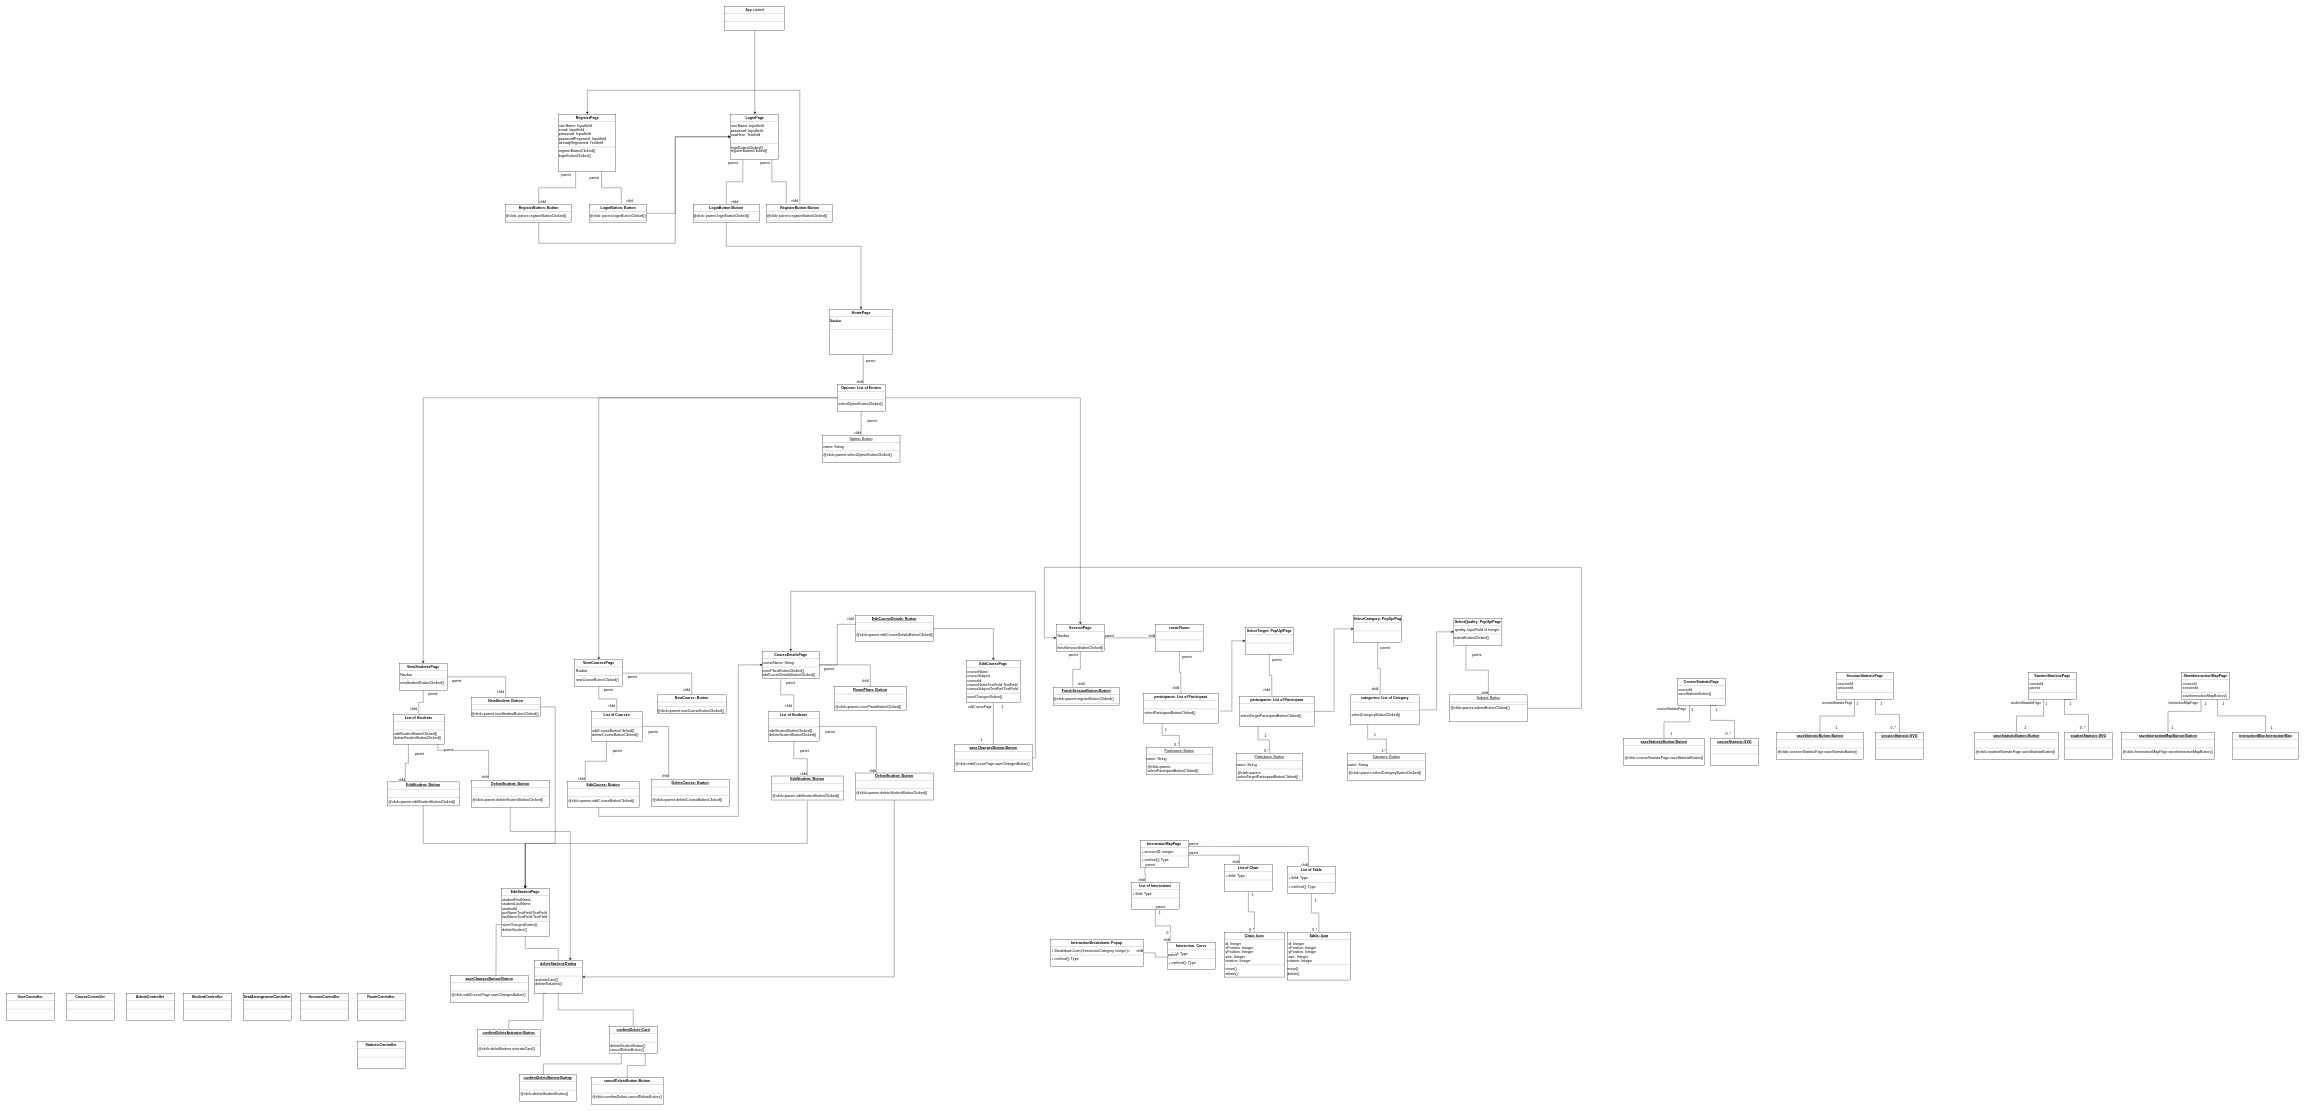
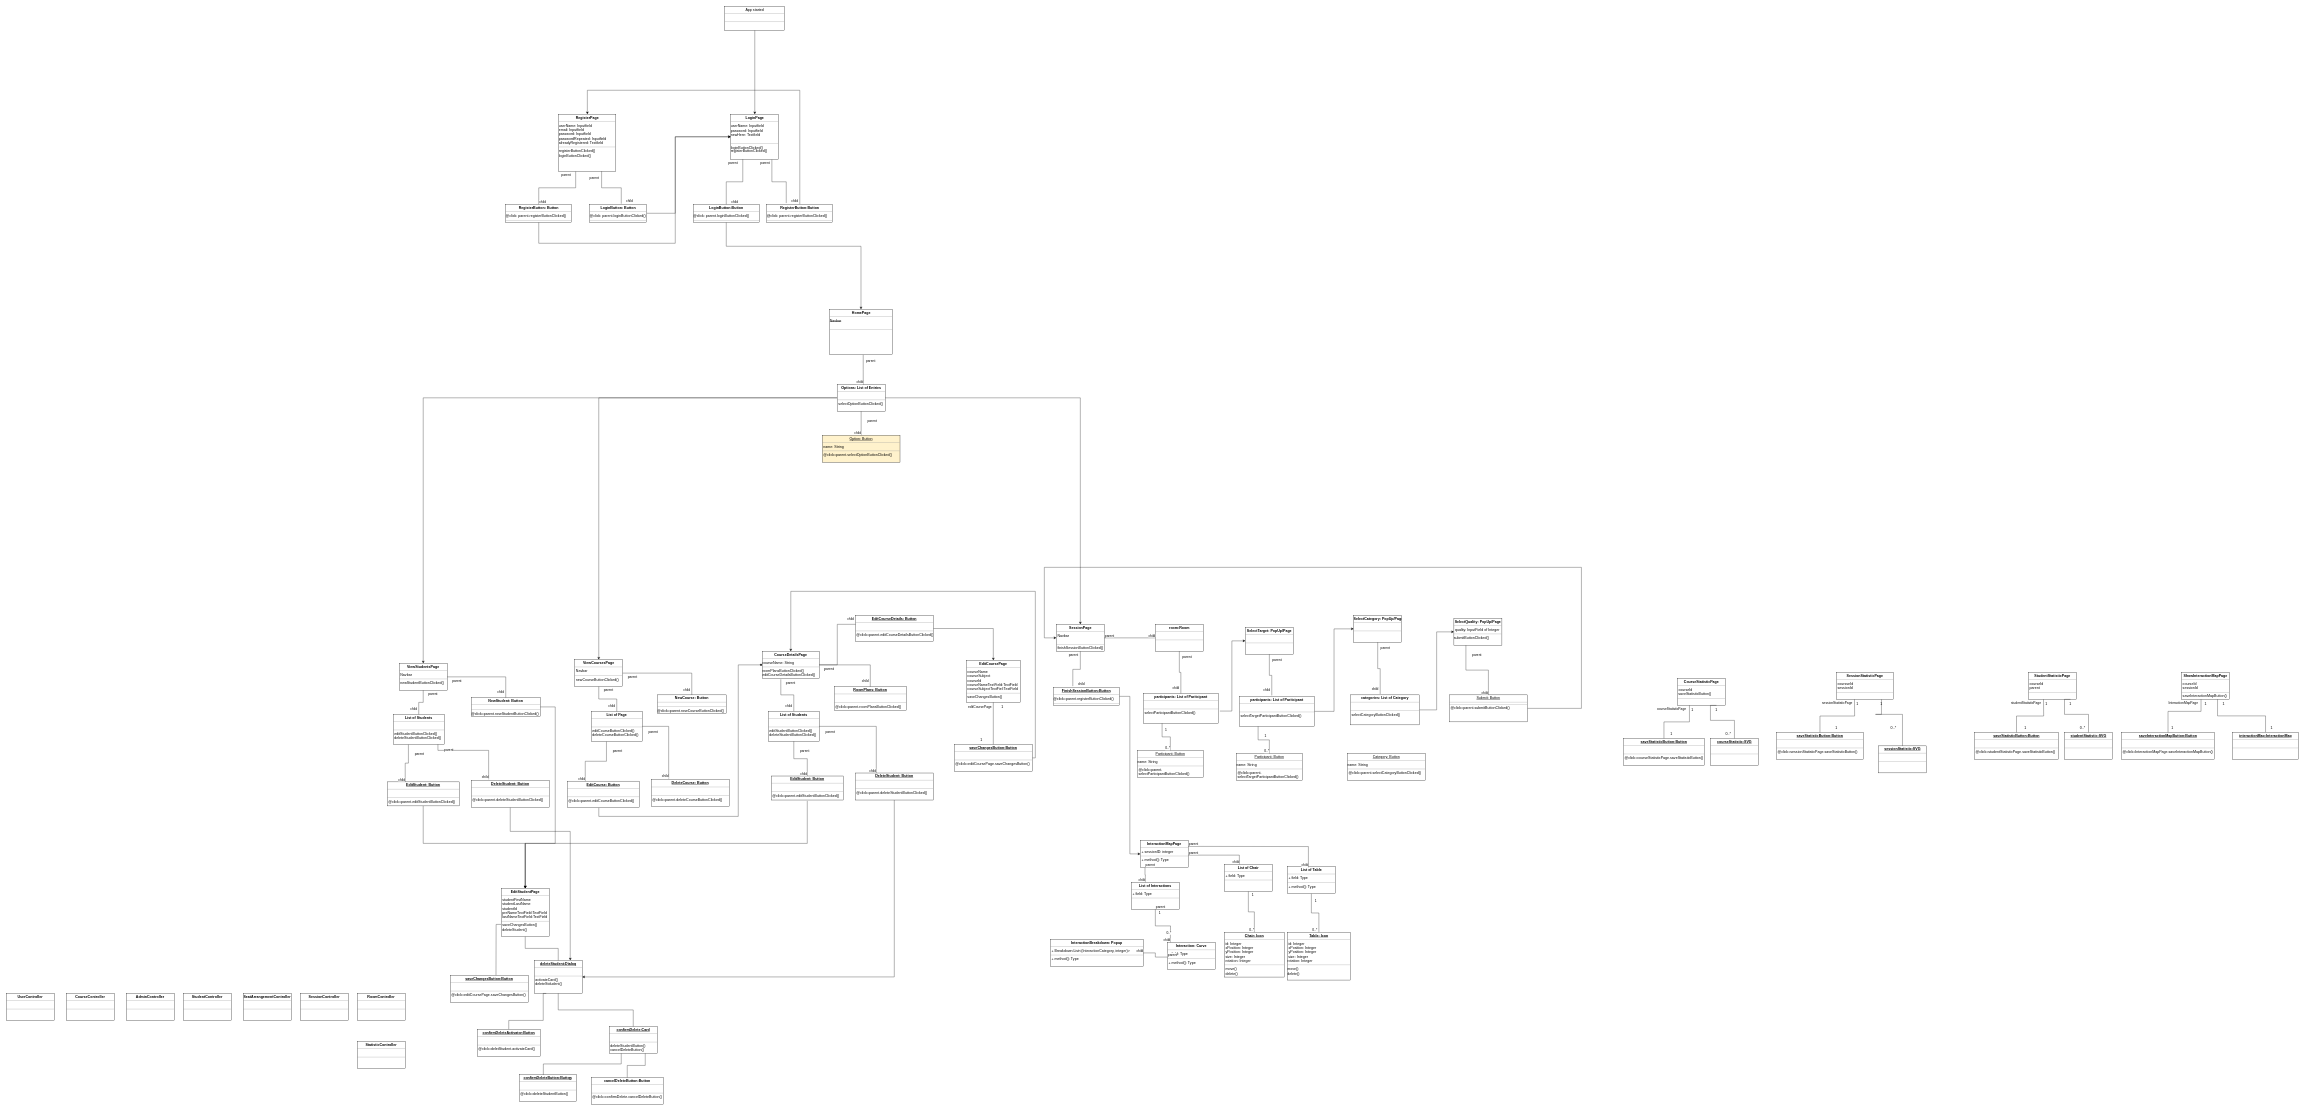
node "Option: Button name: String @click=parent.selectOptionButtonClicked()": fillcolor #ffffff -> #fff2cc
node "List of Courses editCourseButtonClicked() deleteCourseButtonClicked()": label "List of Courses editCourseButtonClicked() deleteCourseButtonClicked()" -> "List of Page editCourseButtonClicked() deleteCourseButtonClicked()"
edge "categories: List of Category selectCategoryButtonClicked()" -- "Category: Button name: String @click=parent.selectCategoryButtonClicked()": removed, labels "1", "1..*"
node "sessionStatistic:SVG": moved (1899, 746) -> (1902, 759)
node "Participant: Button name: String @click=parent. selectParticipantButtonClicked()": moved (1179, 761) -> (1170, 764)
edge "FinishSessionButton:Button @click=parent.registerButtonClicked()" -> "InteractionMapPage + sessionID: integer + method(): Type": added
